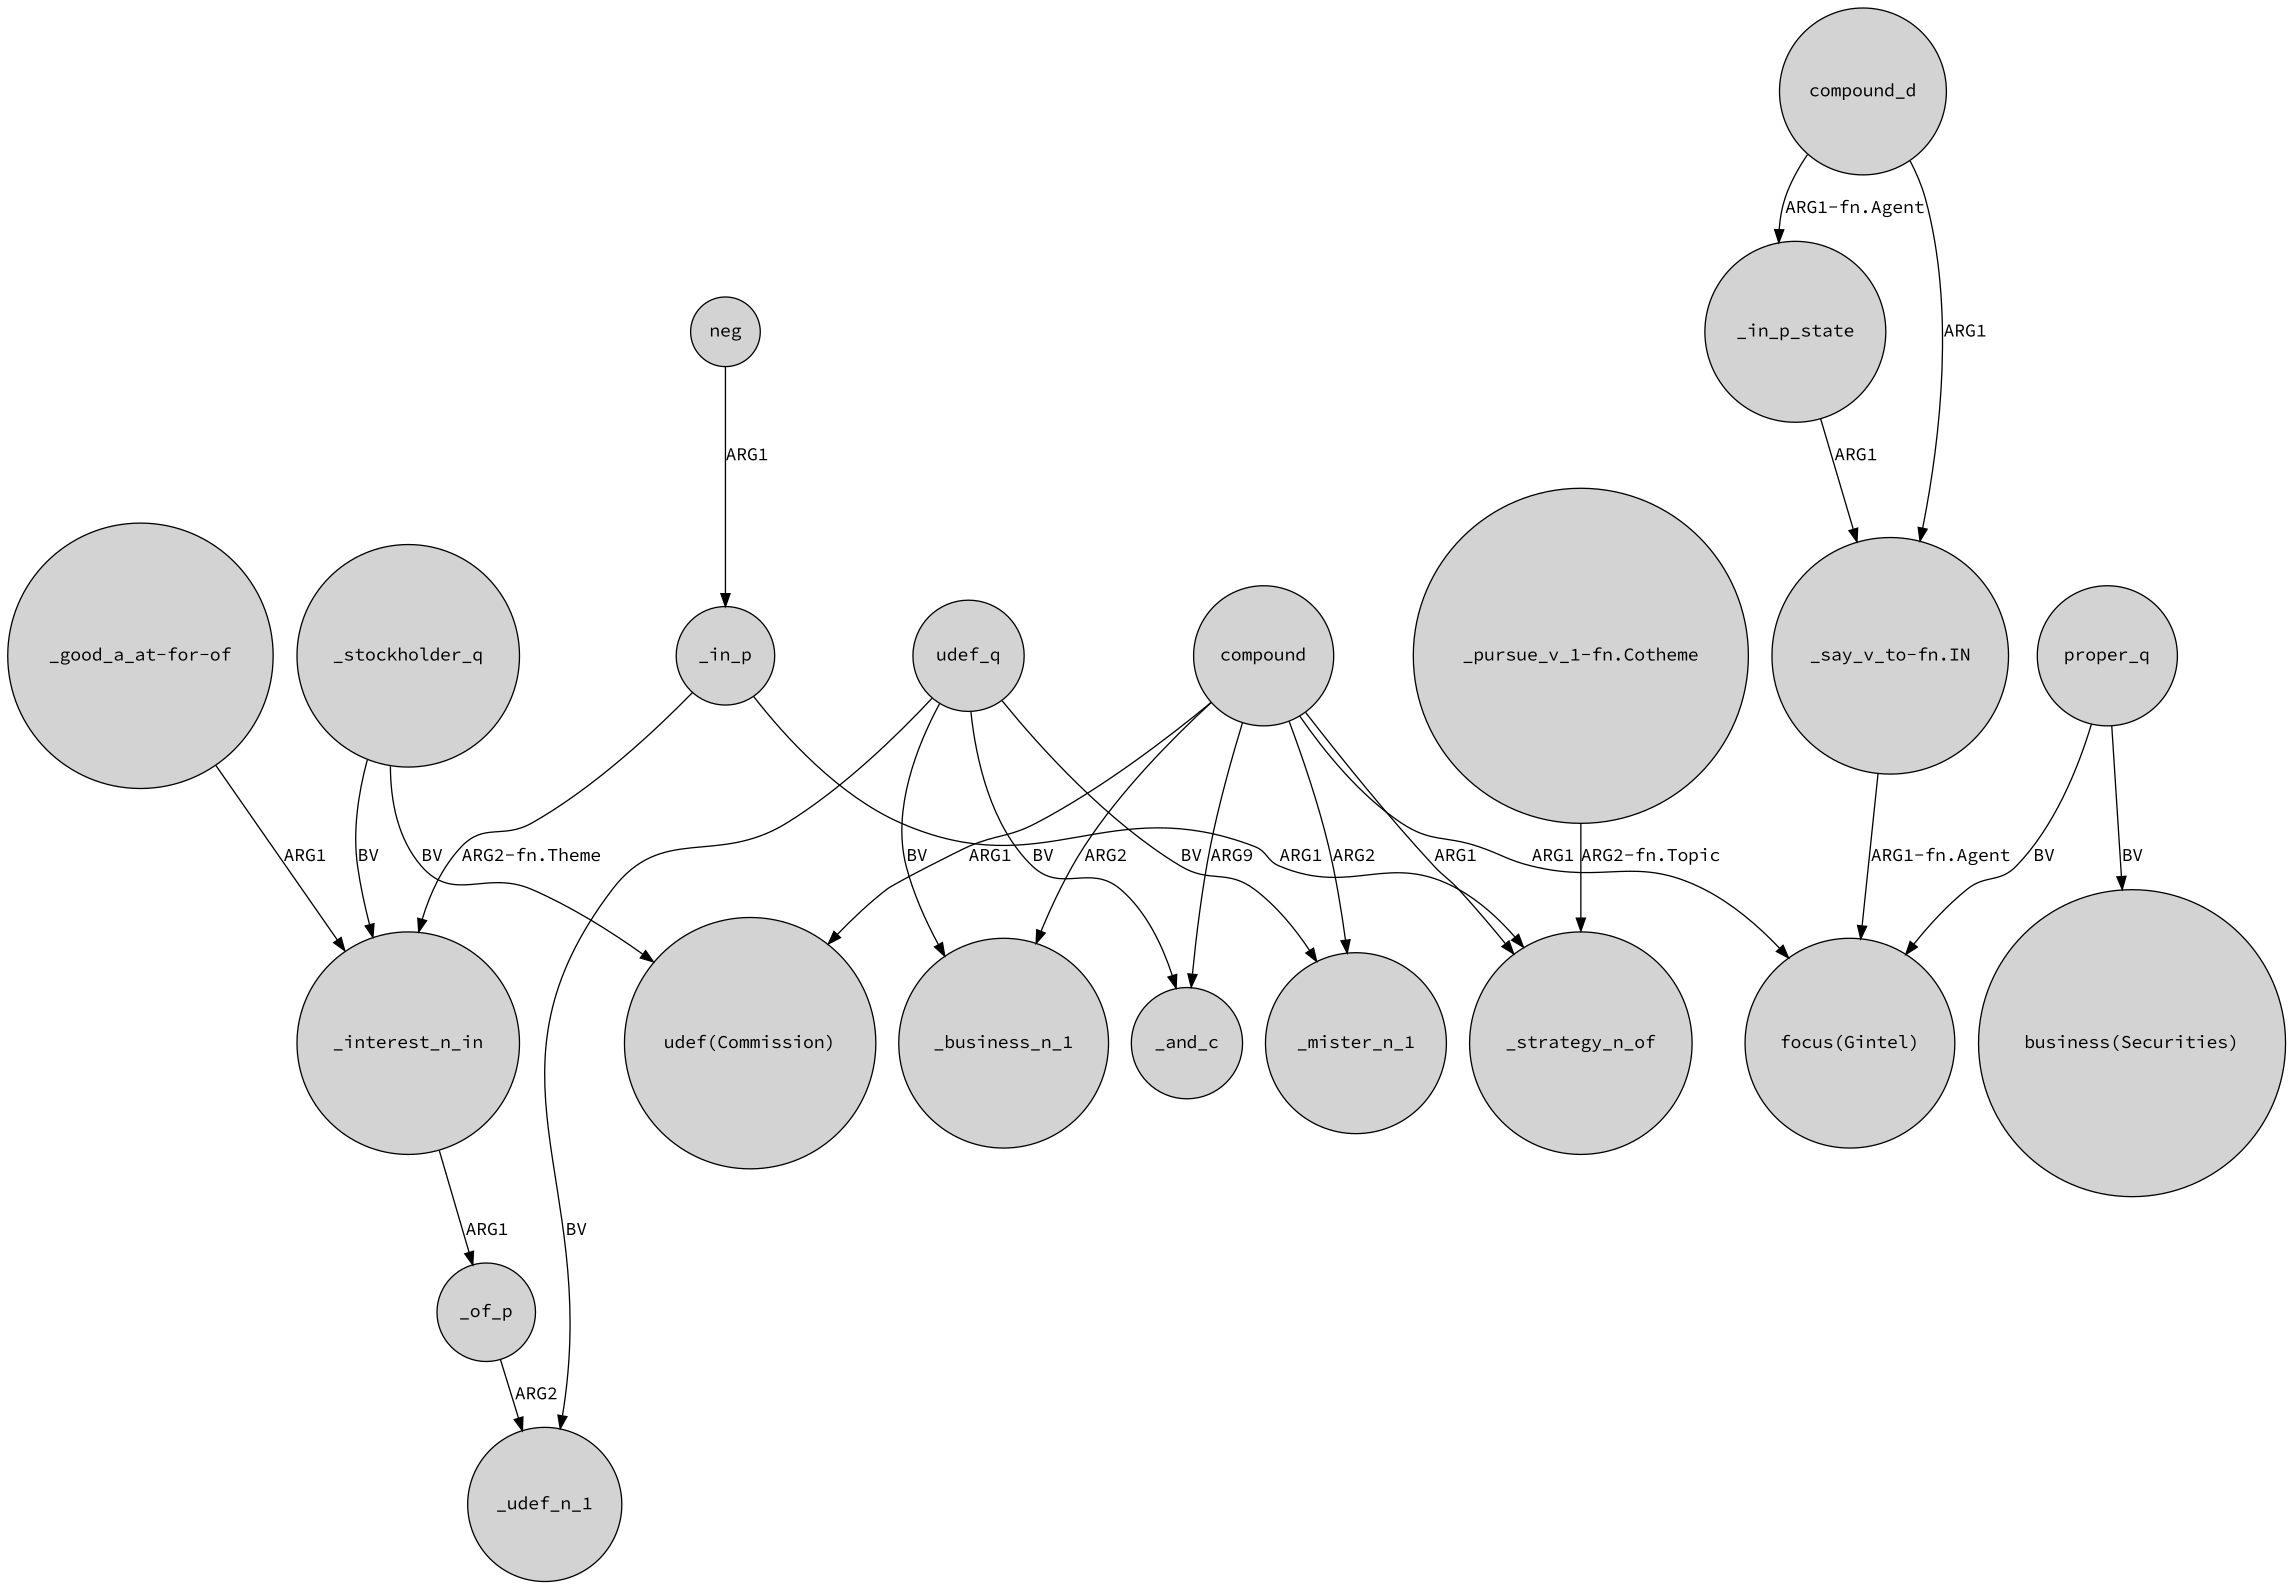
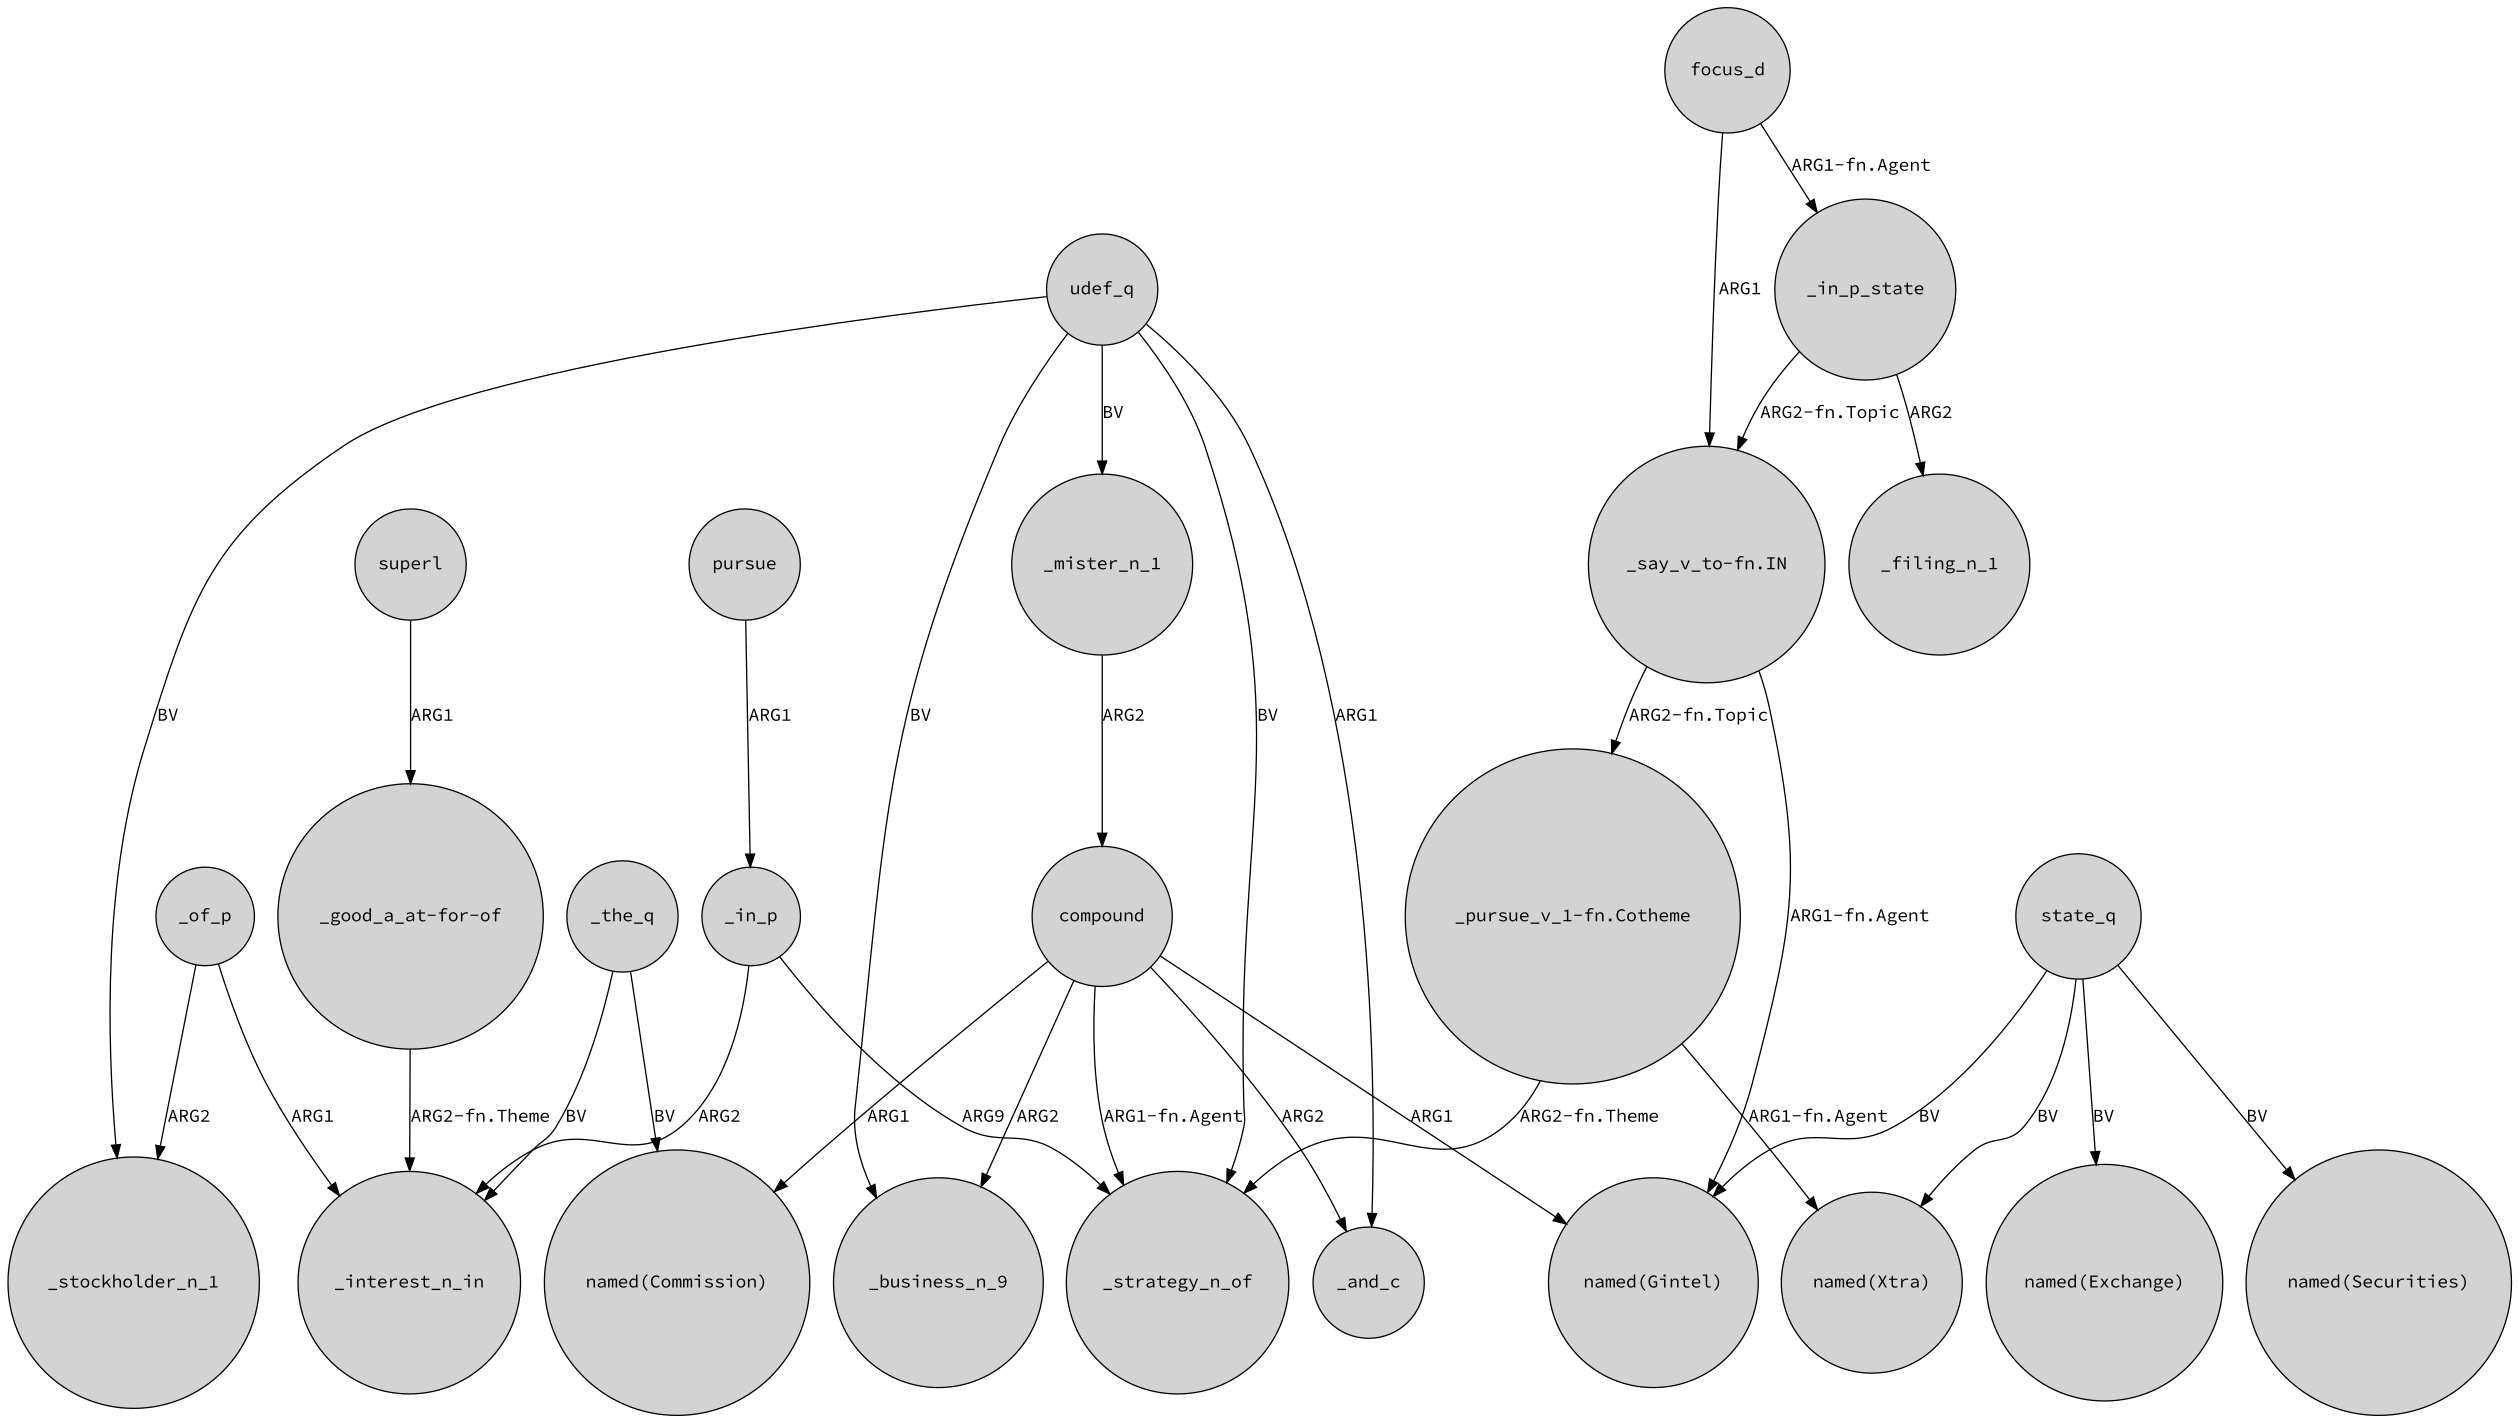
node "compound_d": label "compound_d" -> "focus_d"
node "neg": label "neg" -> "pursue"
edge "_in_p_state" -> "_say_v_to-fn.IN": label "ARG1" -> "ARG2-fn.Topic"
node "superl": added
node "_filing_n_1": added
node "_stockholder_q": label "_stockholder_q" -> "_the_q"
node "proper_q": label "proper_q" -> "state_q"
edge "_say_v_to-fn.IN" -> "_pursue_v_1-fn.Cotheme": added, label "ARG2-fn.Topic"
edge "udef_q" -> "_strategy_n_of": added, label "BV"
edge "compound" -> "_mister_n_1": reversed
edge "_good_a_at-for-of" -> "_interest_n_in": label "ARG1" -> "ARG2-fn.Theme"
edge "_in_p" -> "_interest_n_in": label "ARG2-fn.Theme" -> "ARG2"
edge "udef_q" -> "_and_c": label "BV" -> "ARG1"
edge "compound" -> "_and_c": label "ARG9" -> "ARG2"
edge "_in_p" -> "_strategy_n_of": label "ARG1" -> "ARG9"
edge "compound" -> "_strategy_n_of": label "ARG1" -> "ARG1-fn.Agent"
edge "_pursue_v_1-fn.Cotheme" -> "_strategy_n_of": label "ARG2-fn.Topic" -> "ARG2-fn.Theme"
node "udef(Commission)": label "udef(Commission)" -> "named(Commission)"
node "_business_n_1": label "_business_n_1" -> "_business_n_9"
node "focus(Gintel)": label "focus(Gintel)" -> "named(Gintel)"
node "business(Securities)": label "business(Securities)" -> "named(Securities)"
edge "_interest_n_in" -> "_of_p": reversed
node "named(Xtra)": added
node "named(Exchange)": added
node "_udef_n_1": label "_udef_n_1" -> "_stockholder_n_1"
